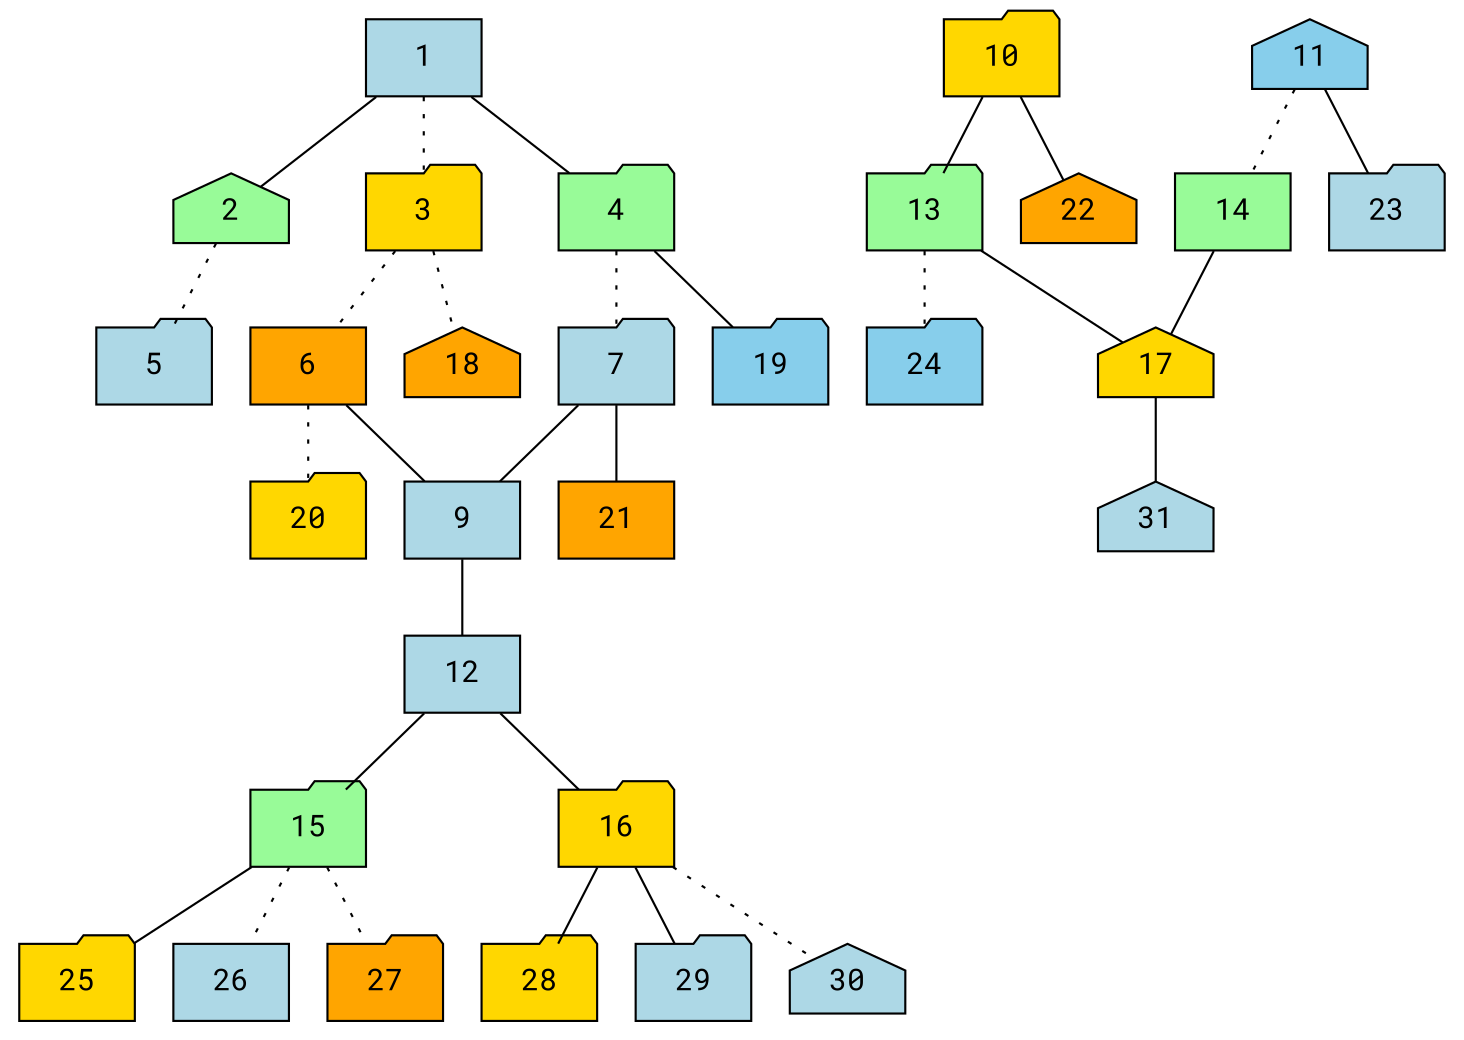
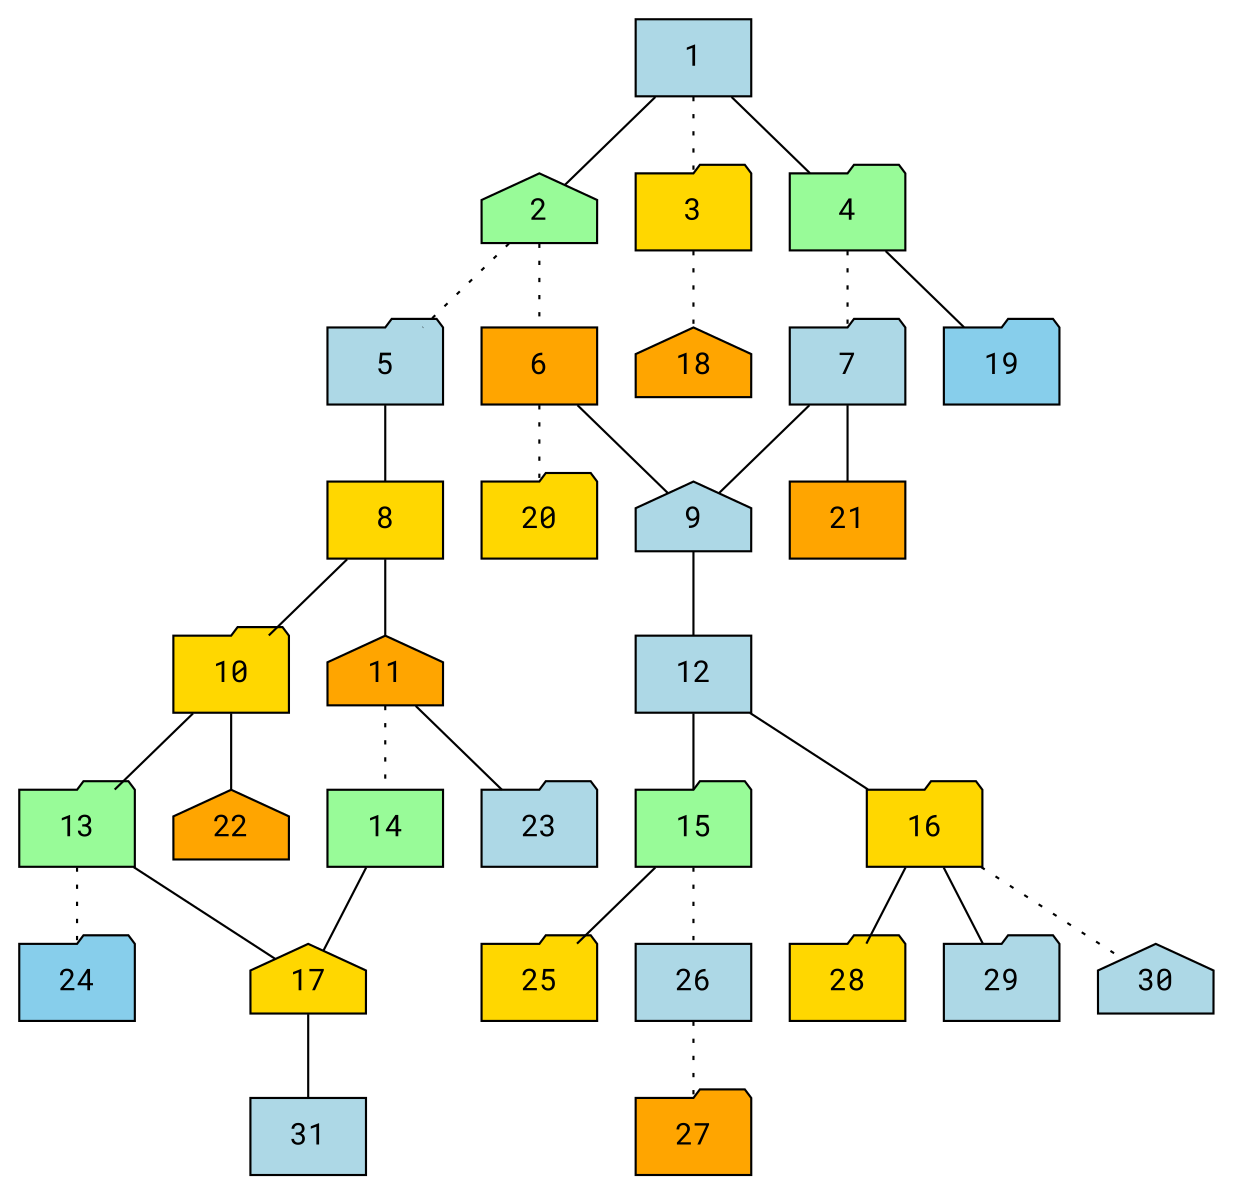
node "11": fillcolor skyblue -> orange
edge "3" -- "6": now "2" -- "6"
node "8": added
node "9": shape box -> house
node "31": shape house -> box
edge "15" -- "27": now "26" -- "27"
